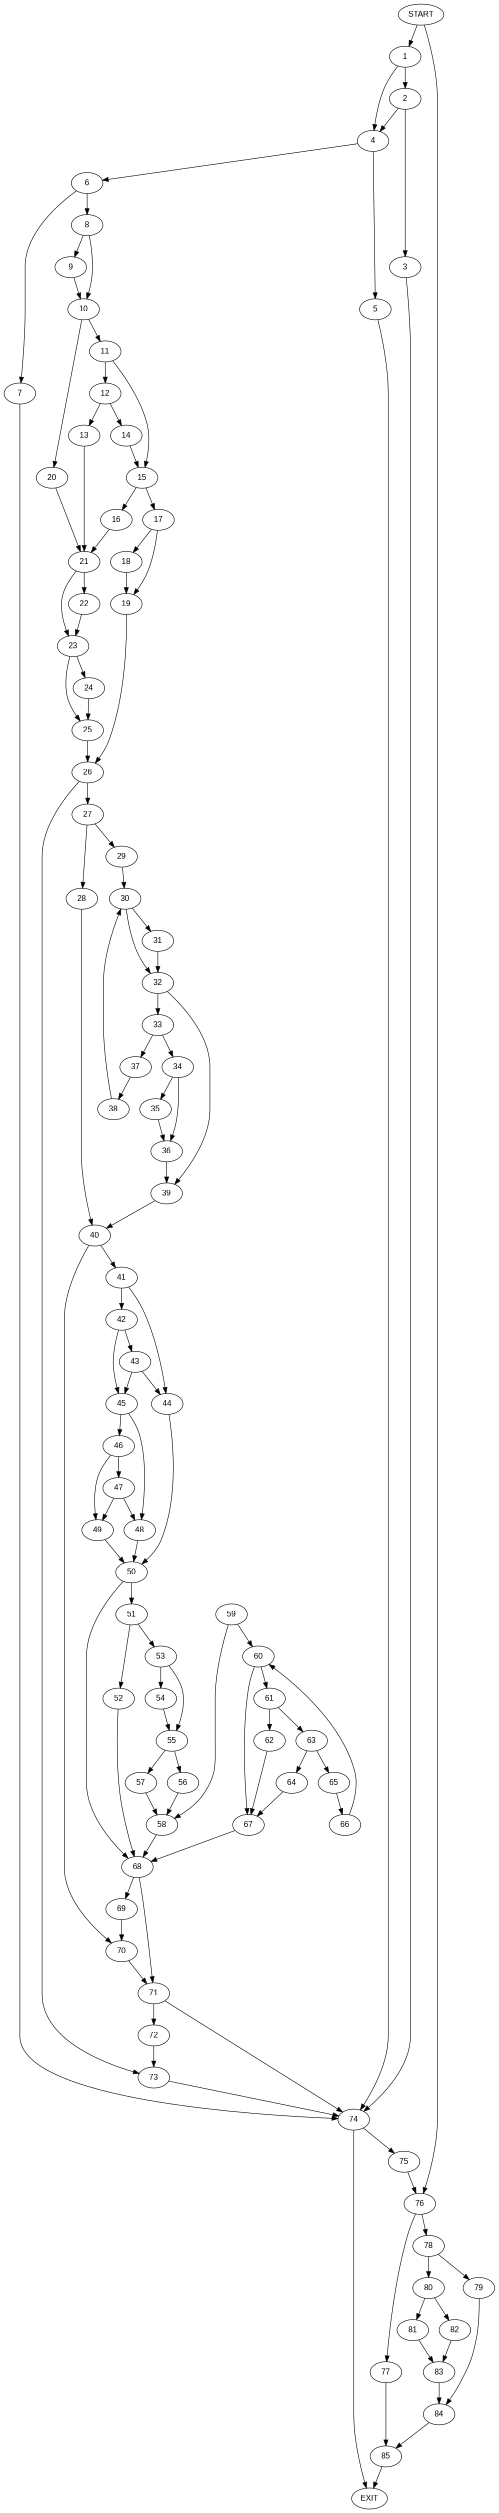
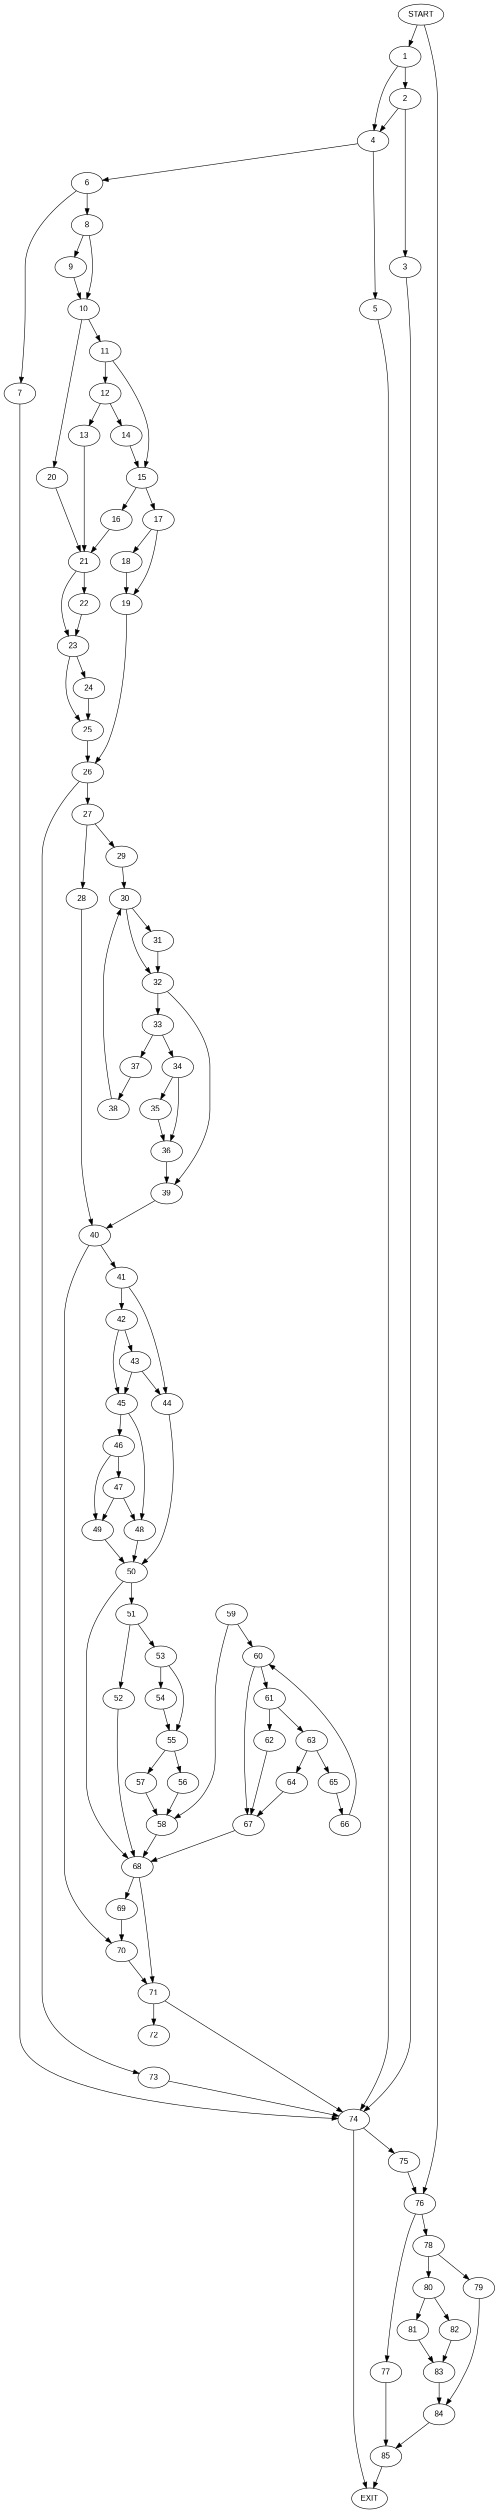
edge "72" -> "73": removed
